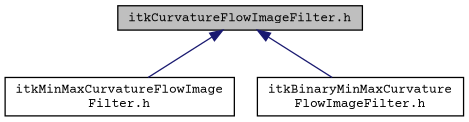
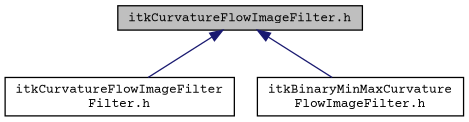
node "itkMinMaxCurvatureFlowImage Filter.h": label "itkMinMaxCurvatureFlowImage Filter.h" -> "itkCurvatureFlowImageFilter Filter.h"
